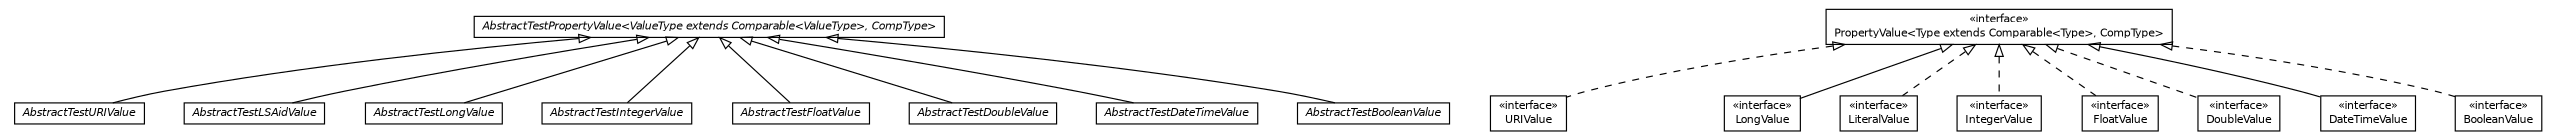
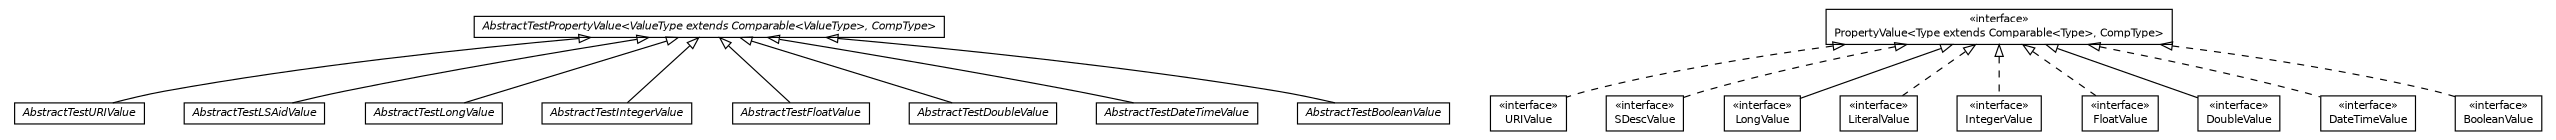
edge "DateTimeValue" -> "PropertyValue<Type extends Comparable<Type>, CompType>": style solid -> dashed
edge "DoubleValue" -> "PropertyValue<Type extends Comparable<Type>, CompType>": style dashed -> solid
node "SDescValue": added
